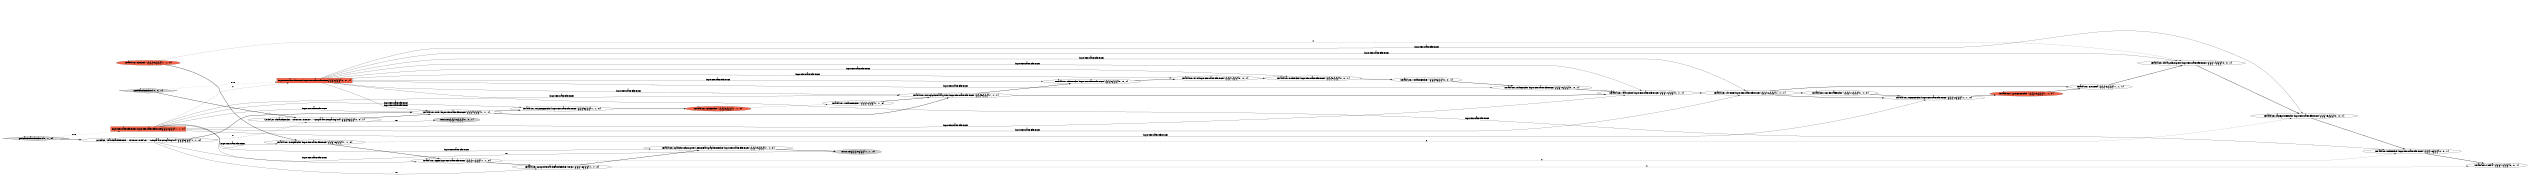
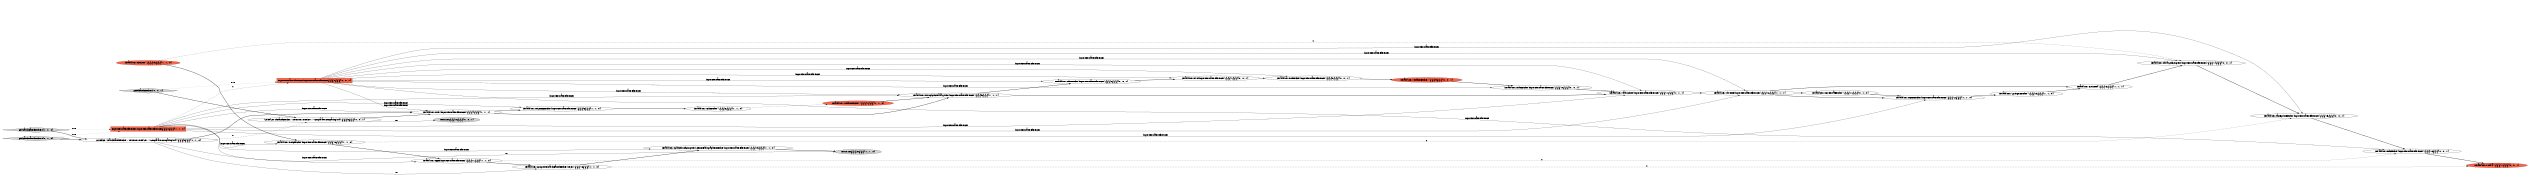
node "set.add(new MedlineFetcher())@@@9@@@['0', '0', '1']": fillcolor white -> tomato
node "set.add(new SpringerFetcher())@@@13@@@['1', '1', '0']": fillcolor tomato -> white
node "set.add(new MedlineFetcher())@@@7@@@['1', '1', '0']": fillcolor white -> tomato
node "set.add(new GvkFetcher())@@@6@@@['1', '1', '0']": fillcolor tomato -> white
node "getSearchBasedFetchers['1', '0', '0']": added
node "set.add(new Medra())@@@17@@@['0', '0', '1']": fillcolor white -> tomato
